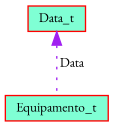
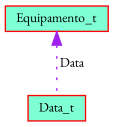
edge "Equipamento_t" -> "Data_t": reversed
